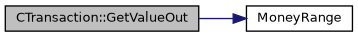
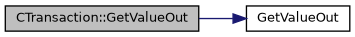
node "MoneyRange": label "MoneyRange" -> "GetValueOut"
